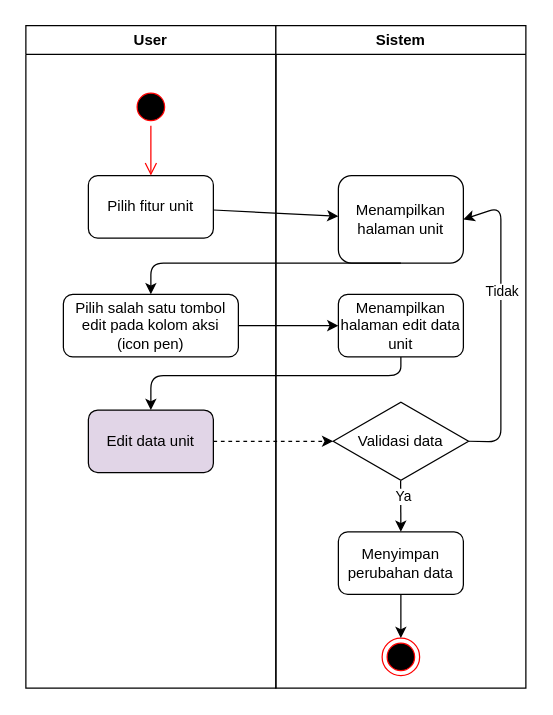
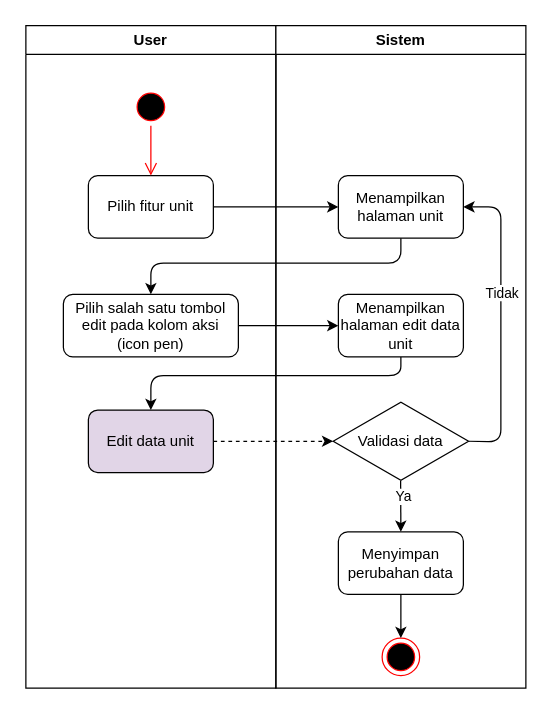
node "Menampilkan halaman unit": size 125x88 -> 125x63
